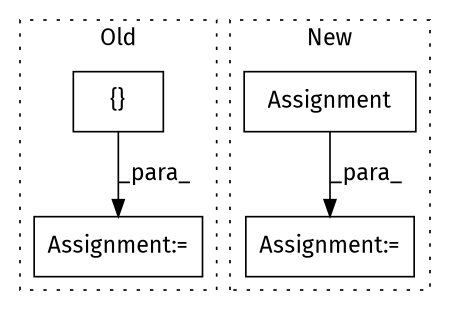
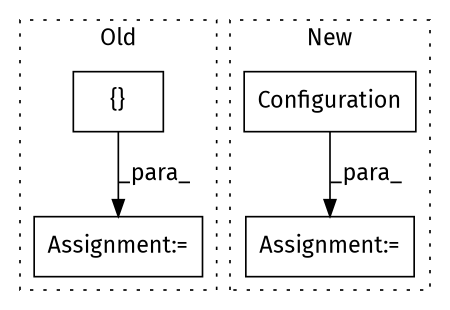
node "Assignment": label "Assignment" -> "Configuration"
